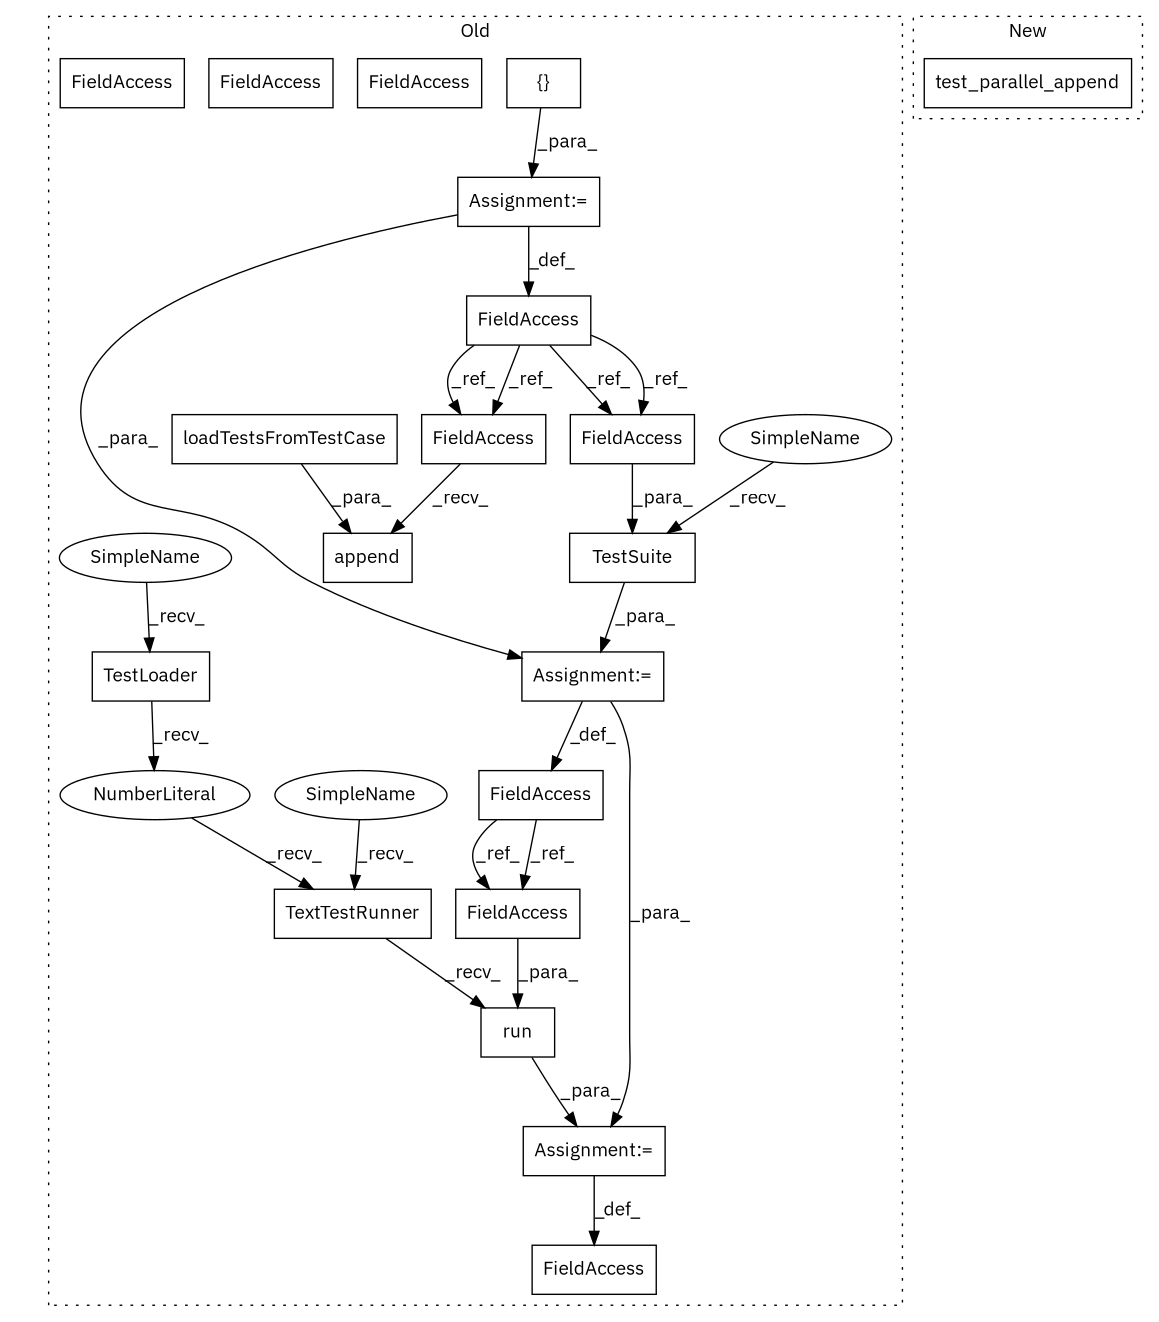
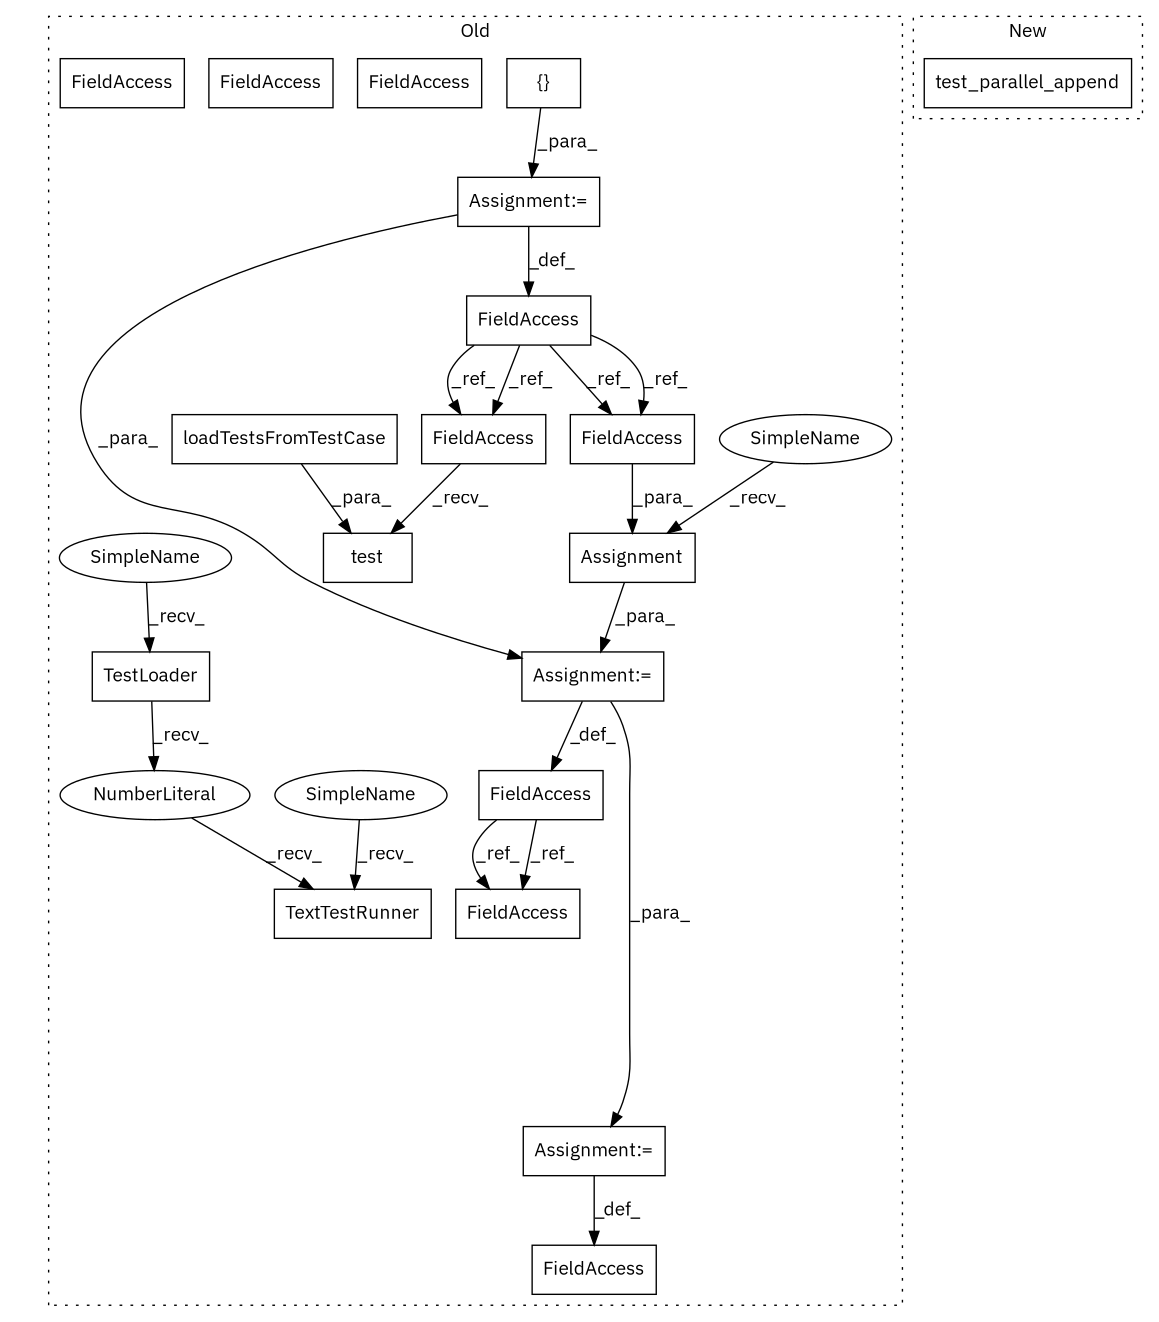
node "append": label "append" -> "test"
node "TestSuite": label "TestSuite" -> "Assignment"
node "run": removed
